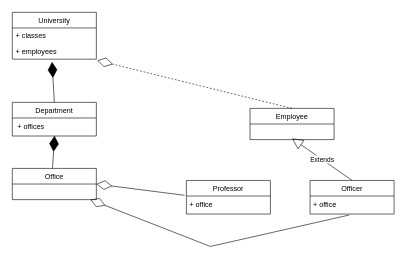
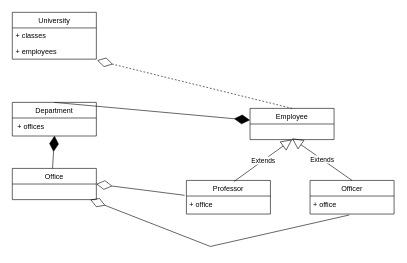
edge "Department" -> "+ employees": now "Department" -> "Employee"
edge "Professor" -> "Employee": added, label "Extends"
